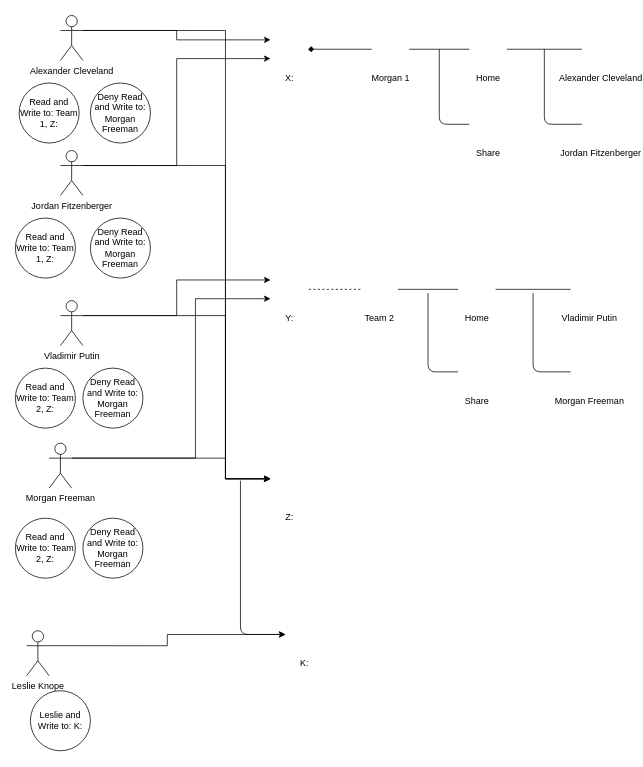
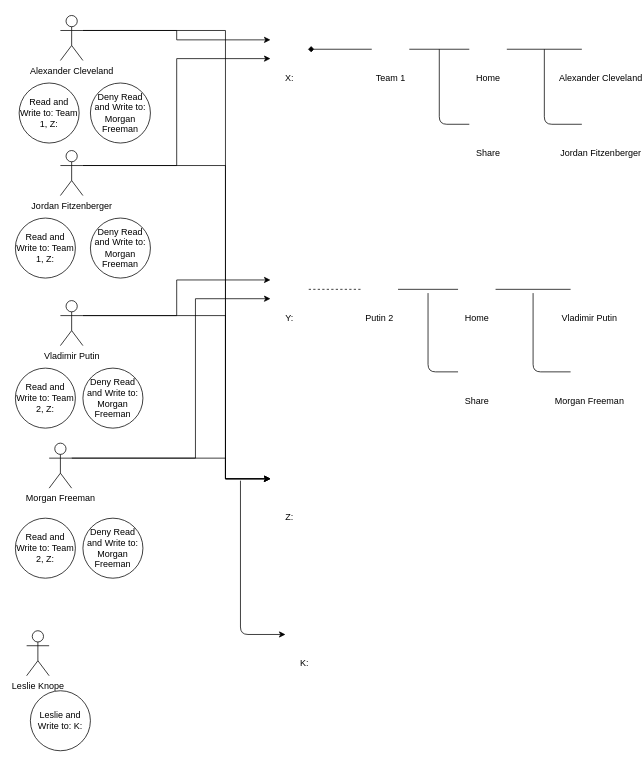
node "Morgan 1": label "Morgan 1" -> "Team 1"
node "Team 2": label "Team 2" -> "Putin 2"
edge "Leslie Knope" -> "K:": removed
